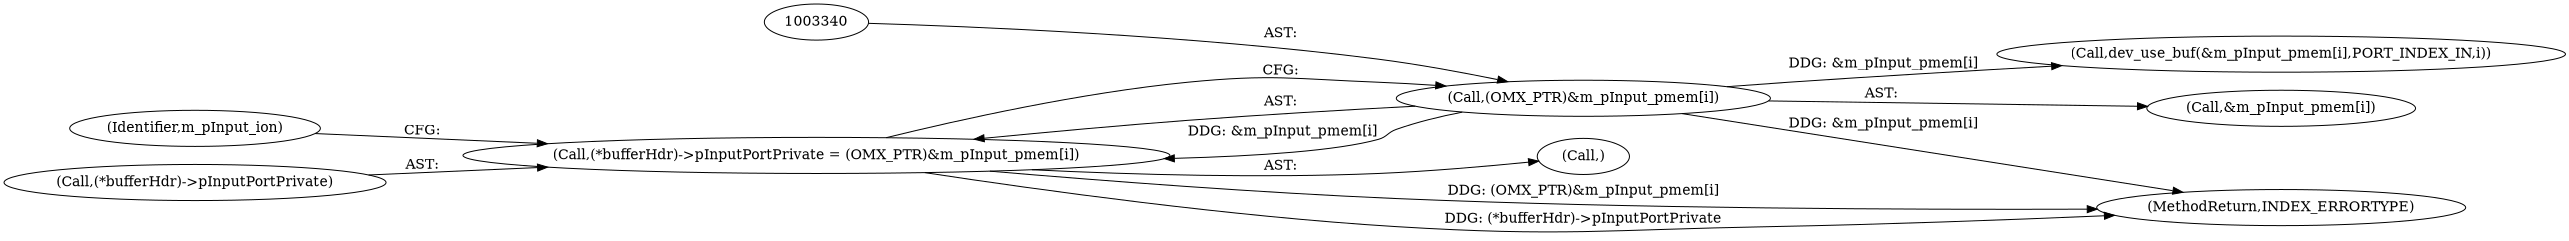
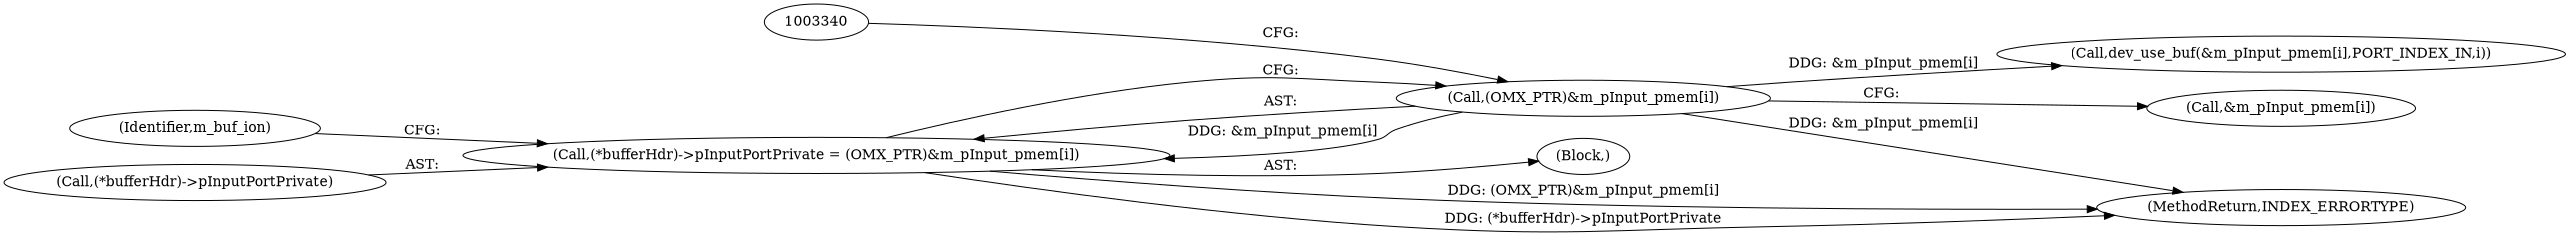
edge "1003340" -> "(Call,(OMX_PTR)&m_pInput_pmem[i])": label "AST: " -> "CFG: "
edge "(Call,(OMX_PTR)&m_pInput_pmem[i])" -> "(Call,&m_pInput_pmem[i])": label "AST: " -> "CFG: "
node "(Identifier,m_pInput_ion)": label "(Identifier,m_pInput_ion)" -> "(Identifier,m_buf_ion)"
node "(Call,)": label "(Call,)" -> "(Block,)"
